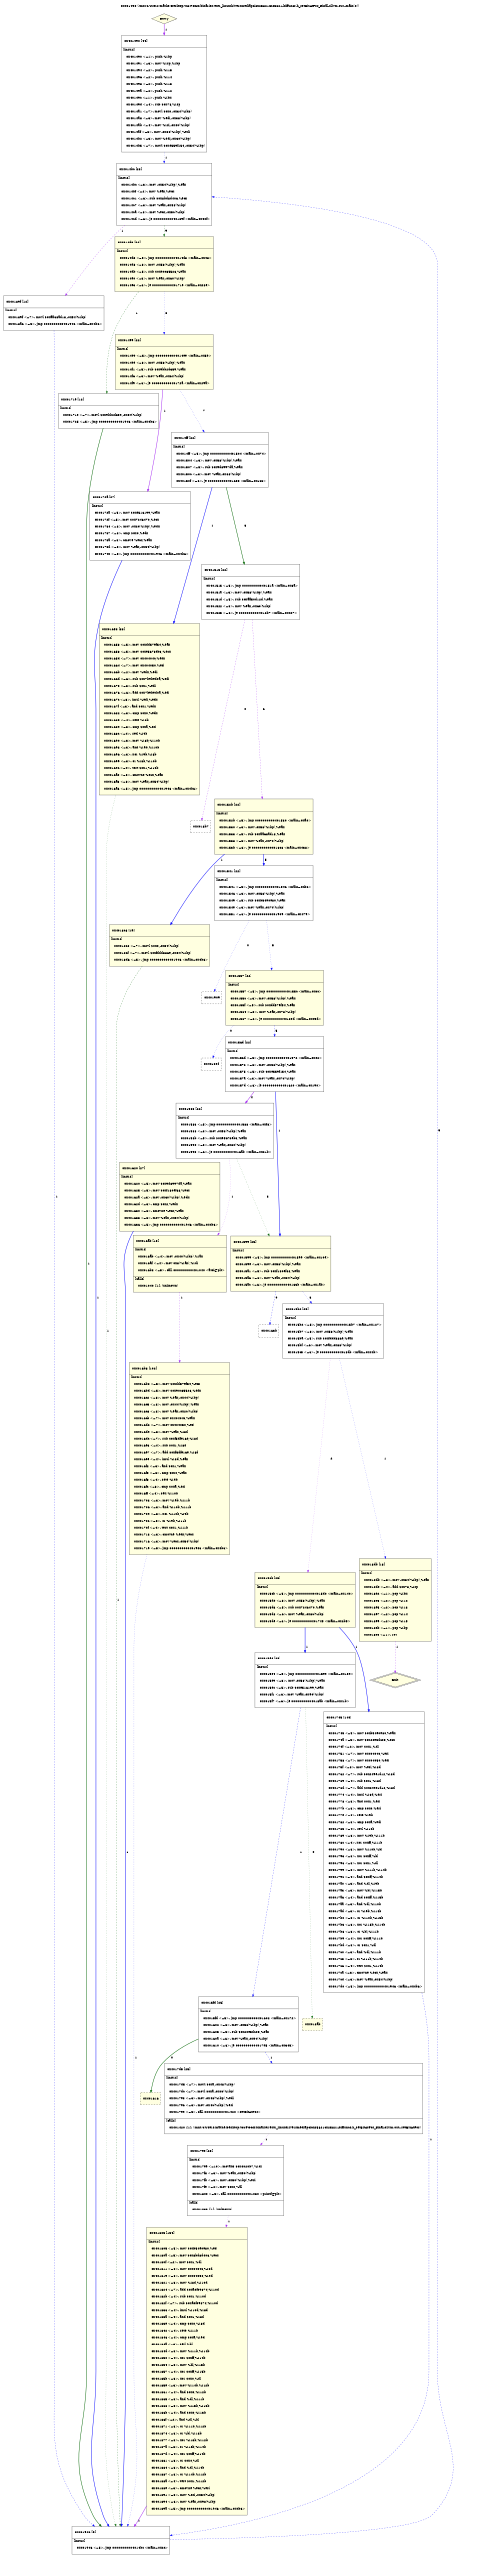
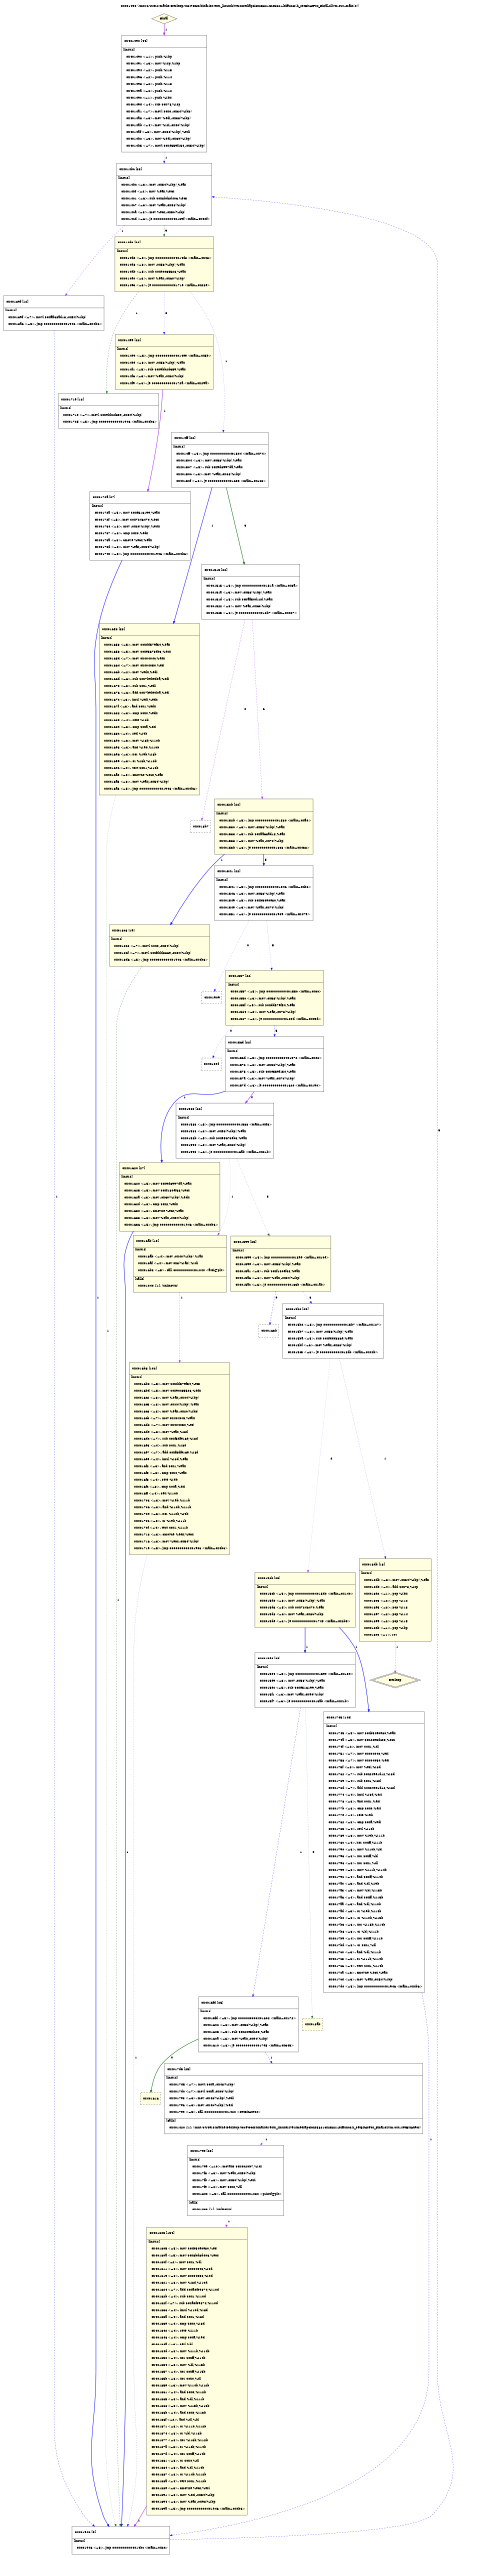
node "Entry": label "Entry" -> "Final"
edge "0x4014e9 [22]" -> "0x4014ff [22]": now "0x4014d3 [22]" -> "0x4014ff [22]"
edge "0x40156d [22]" -> "0x401599 [25]": now "0x40156d [22]" -> "0x401620 [27]"
edge "0x40171e [12]" -> "0x401946 [5]": removed, label "1"
node "Exit": label "Exit" -> "Desktop"
